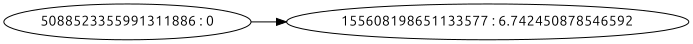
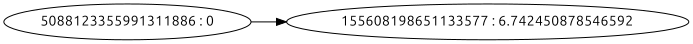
node "5088523355991311886 : 0": label "5088523355991311886 : 0" -> "5088123355991311886 : 0"
